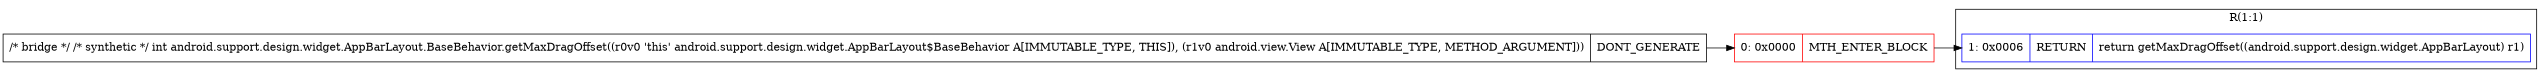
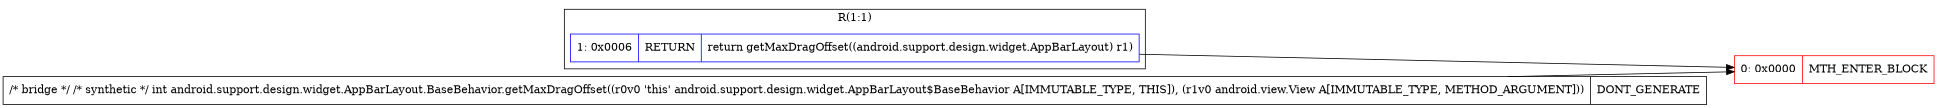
edge "0: 0x0000" -> "1: 0x0006": reversed
